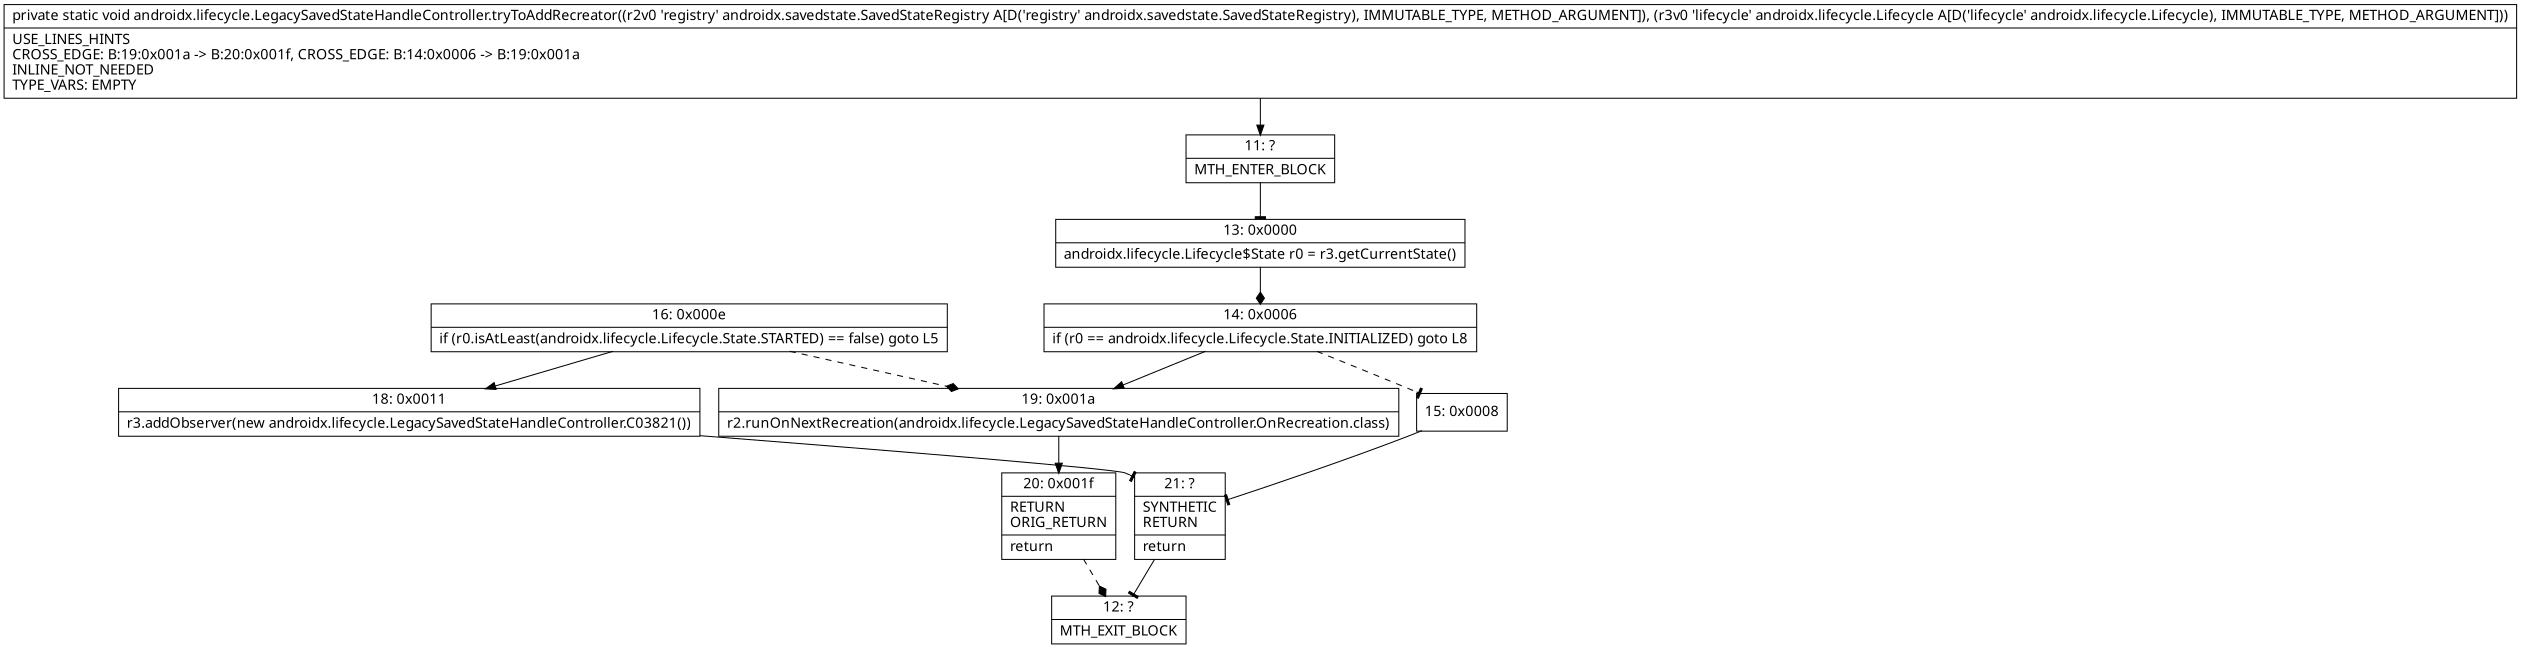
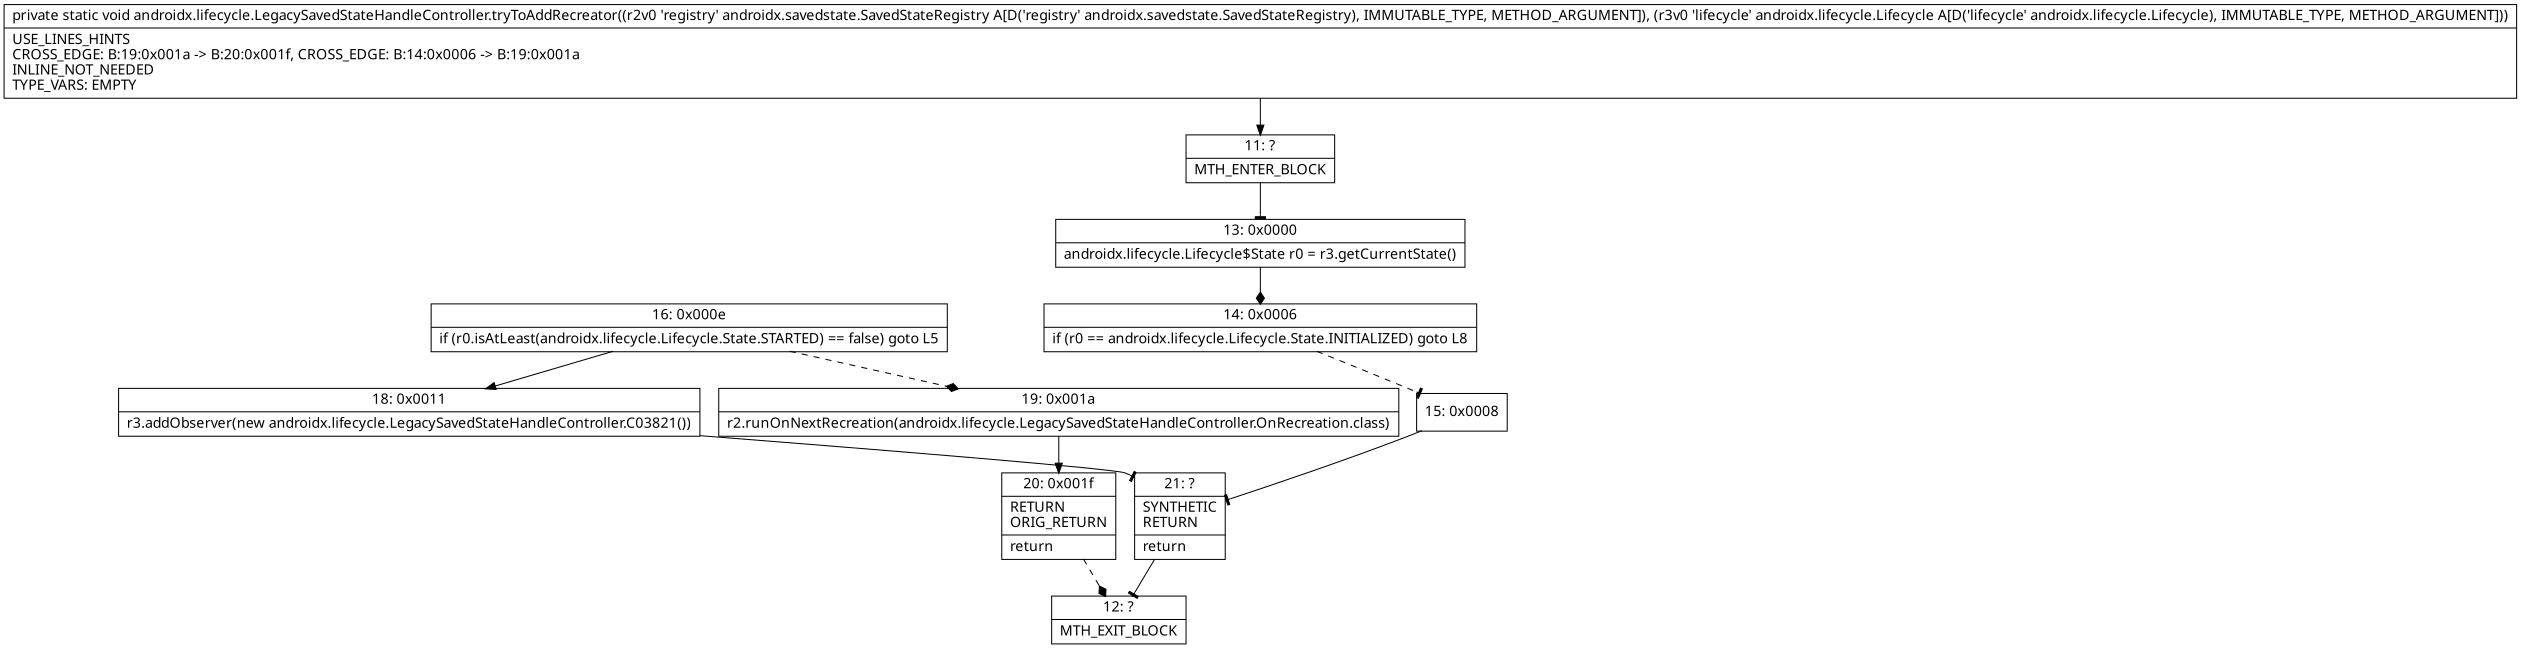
edge "14: 0x0006" -> "19: 0x001a": removed
